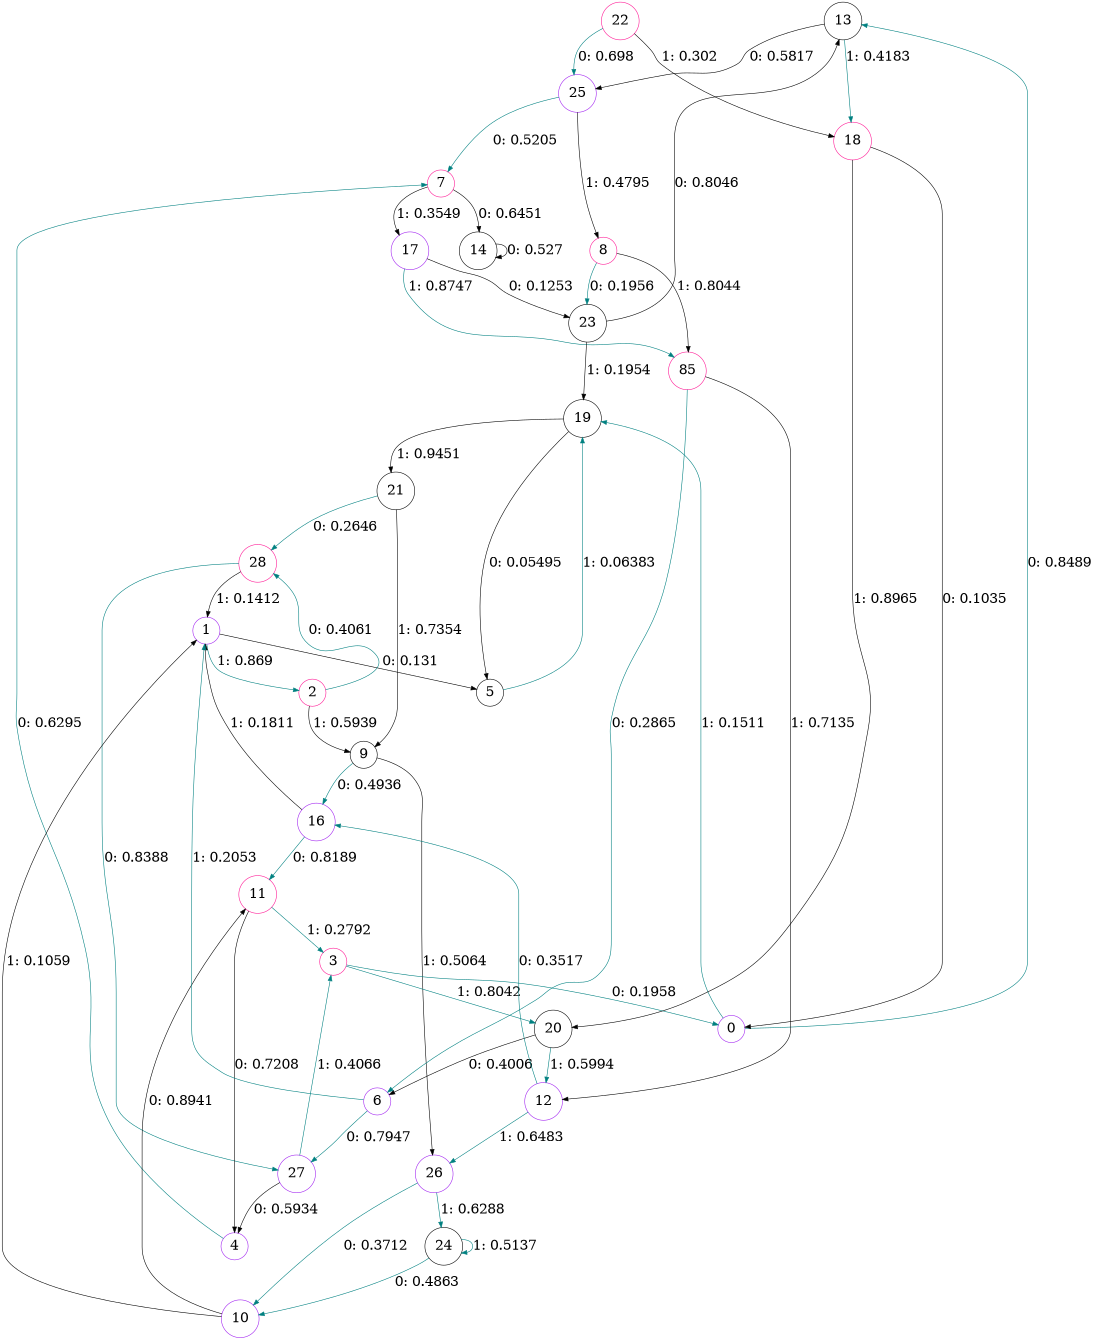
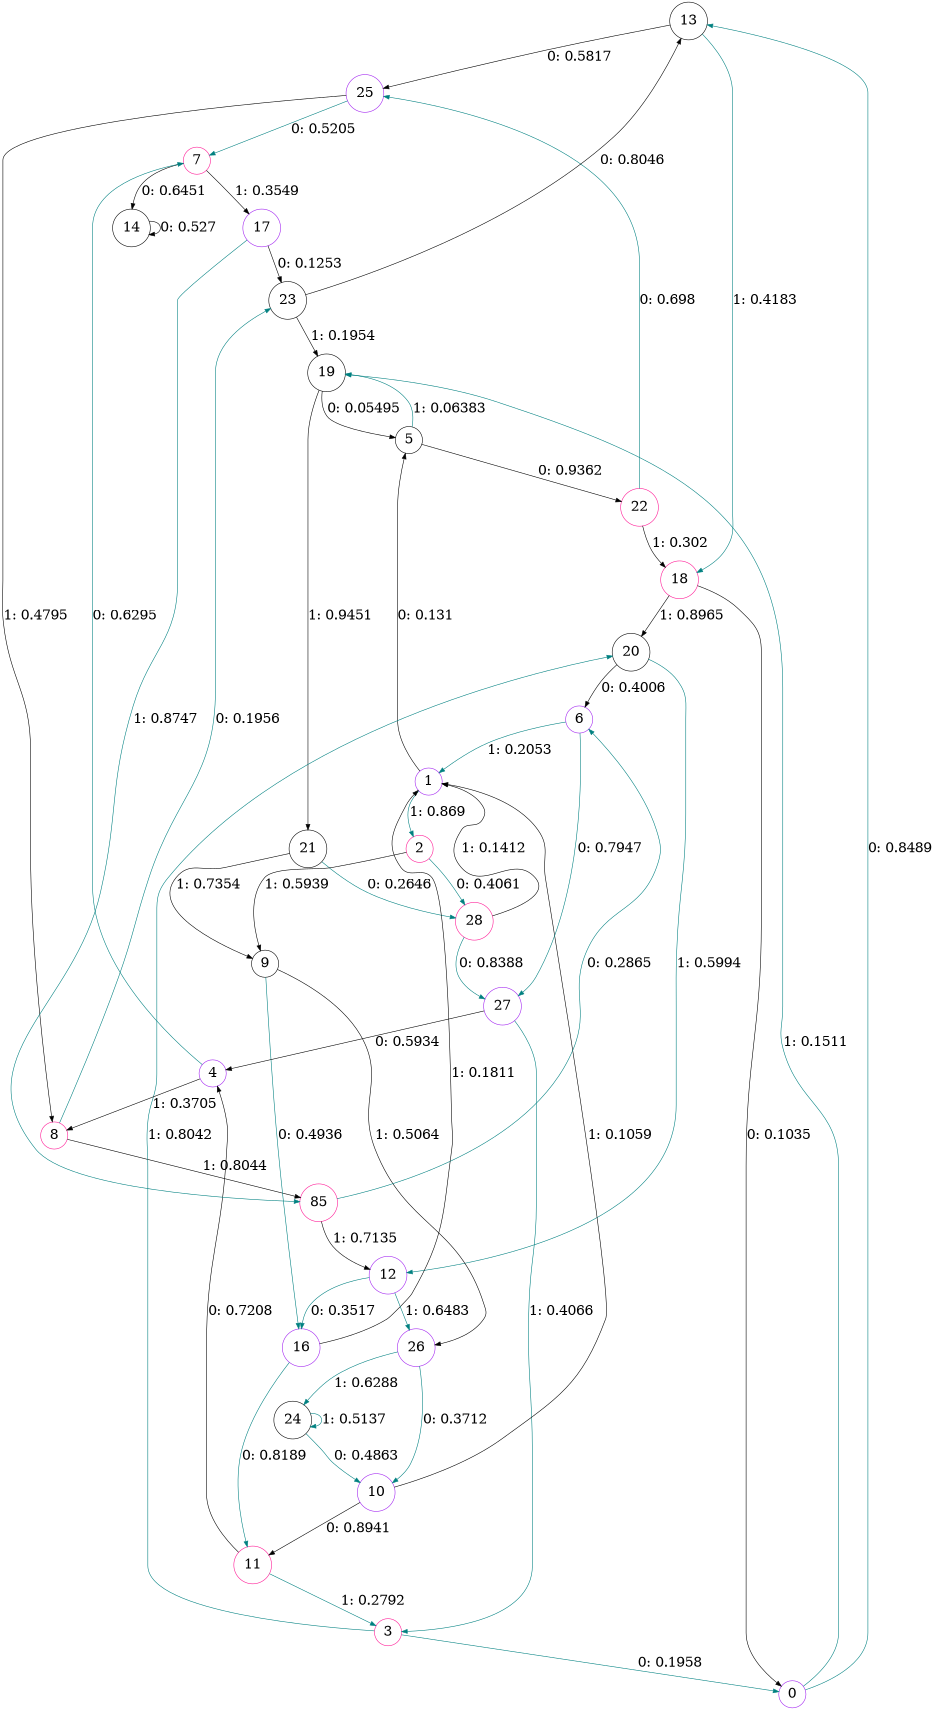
edge "5" -> "22": added, label "0: 0.9362"
edge "4" -> "8": added, label "1: 0.3705"
